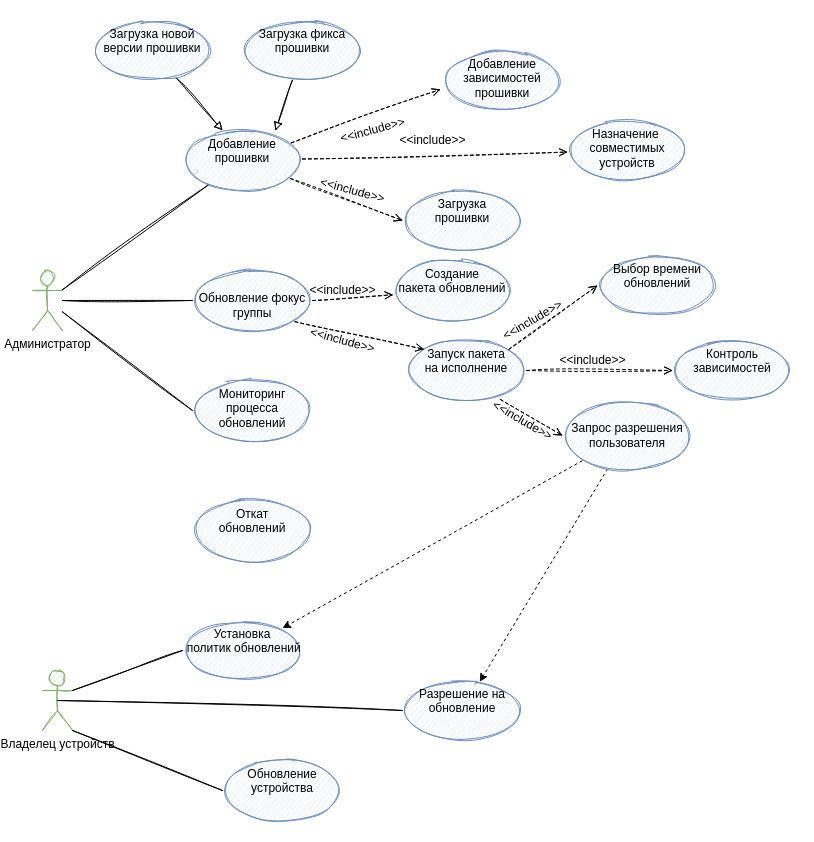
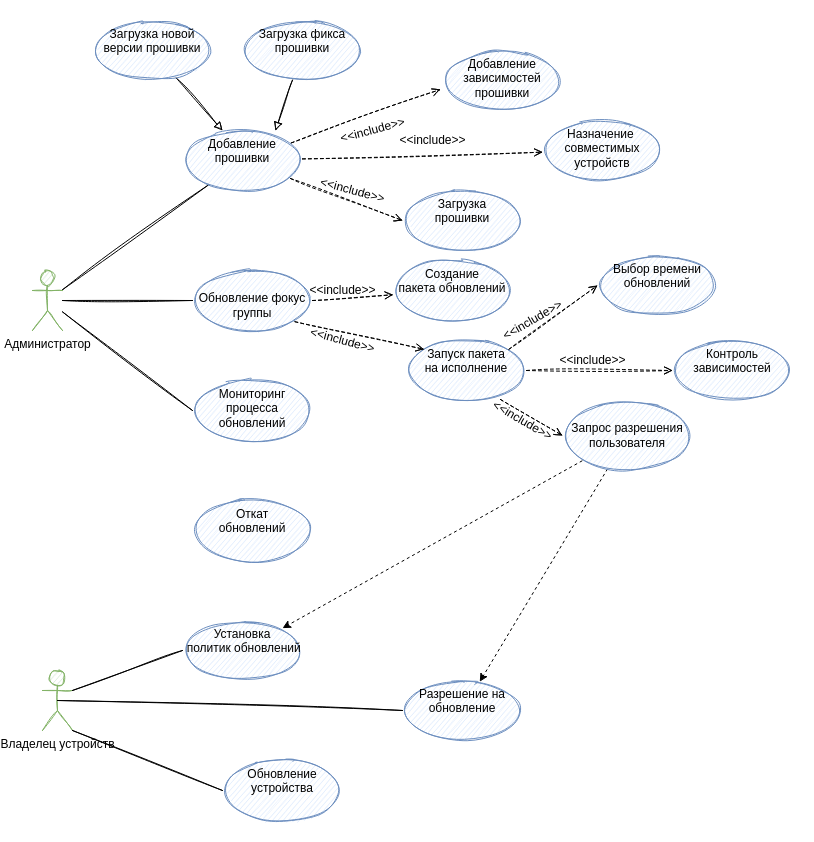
node "Назначение совместимых устройств": moved (628, 151) -> (603, 151)
